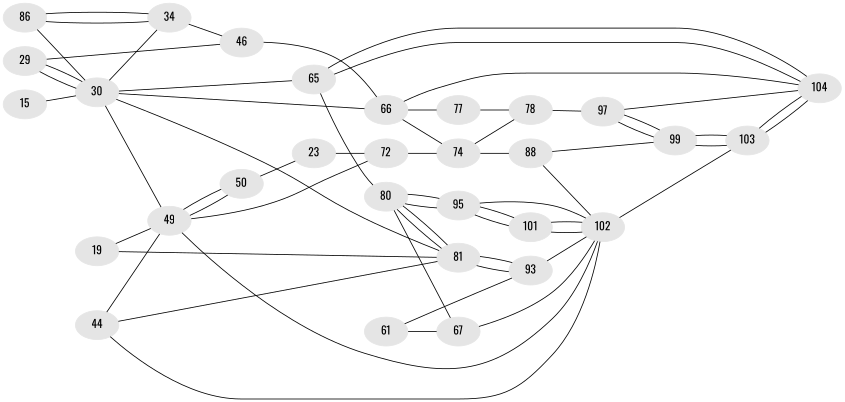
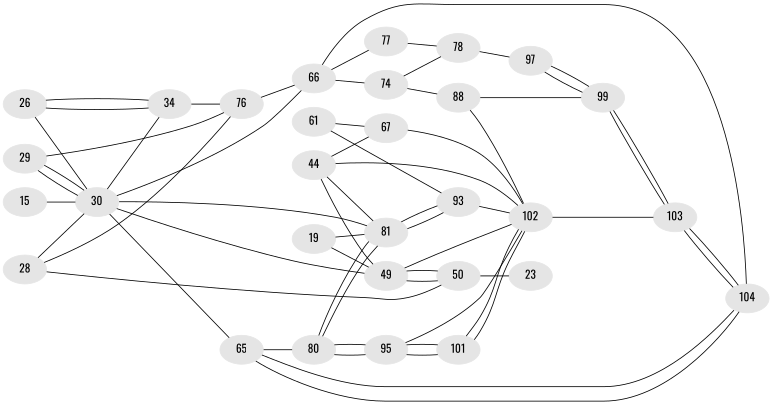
node "86": label "86" -> "26"
node "46": label "46" -> "76"
edge "104" -- "97": removed
node "72": removed
node "28": added
edge "80" -- "67": now "44" -- "67"
